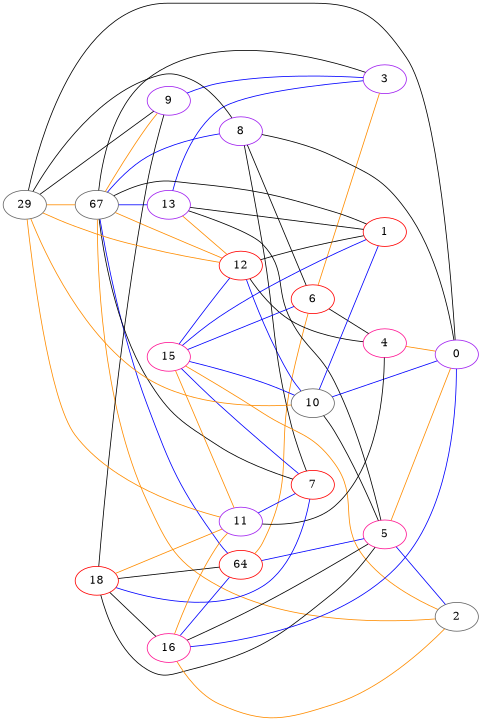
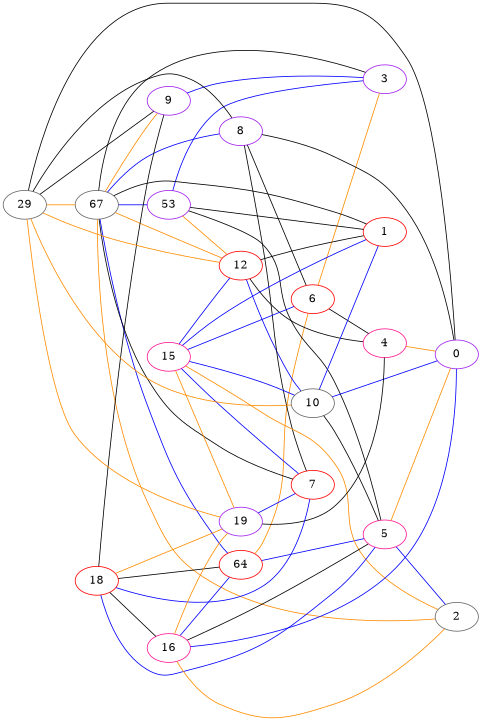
node "13": label "13" -> "53"
node "11": label "11" -> "19"
edge "5" -- "18": color black -> blue
